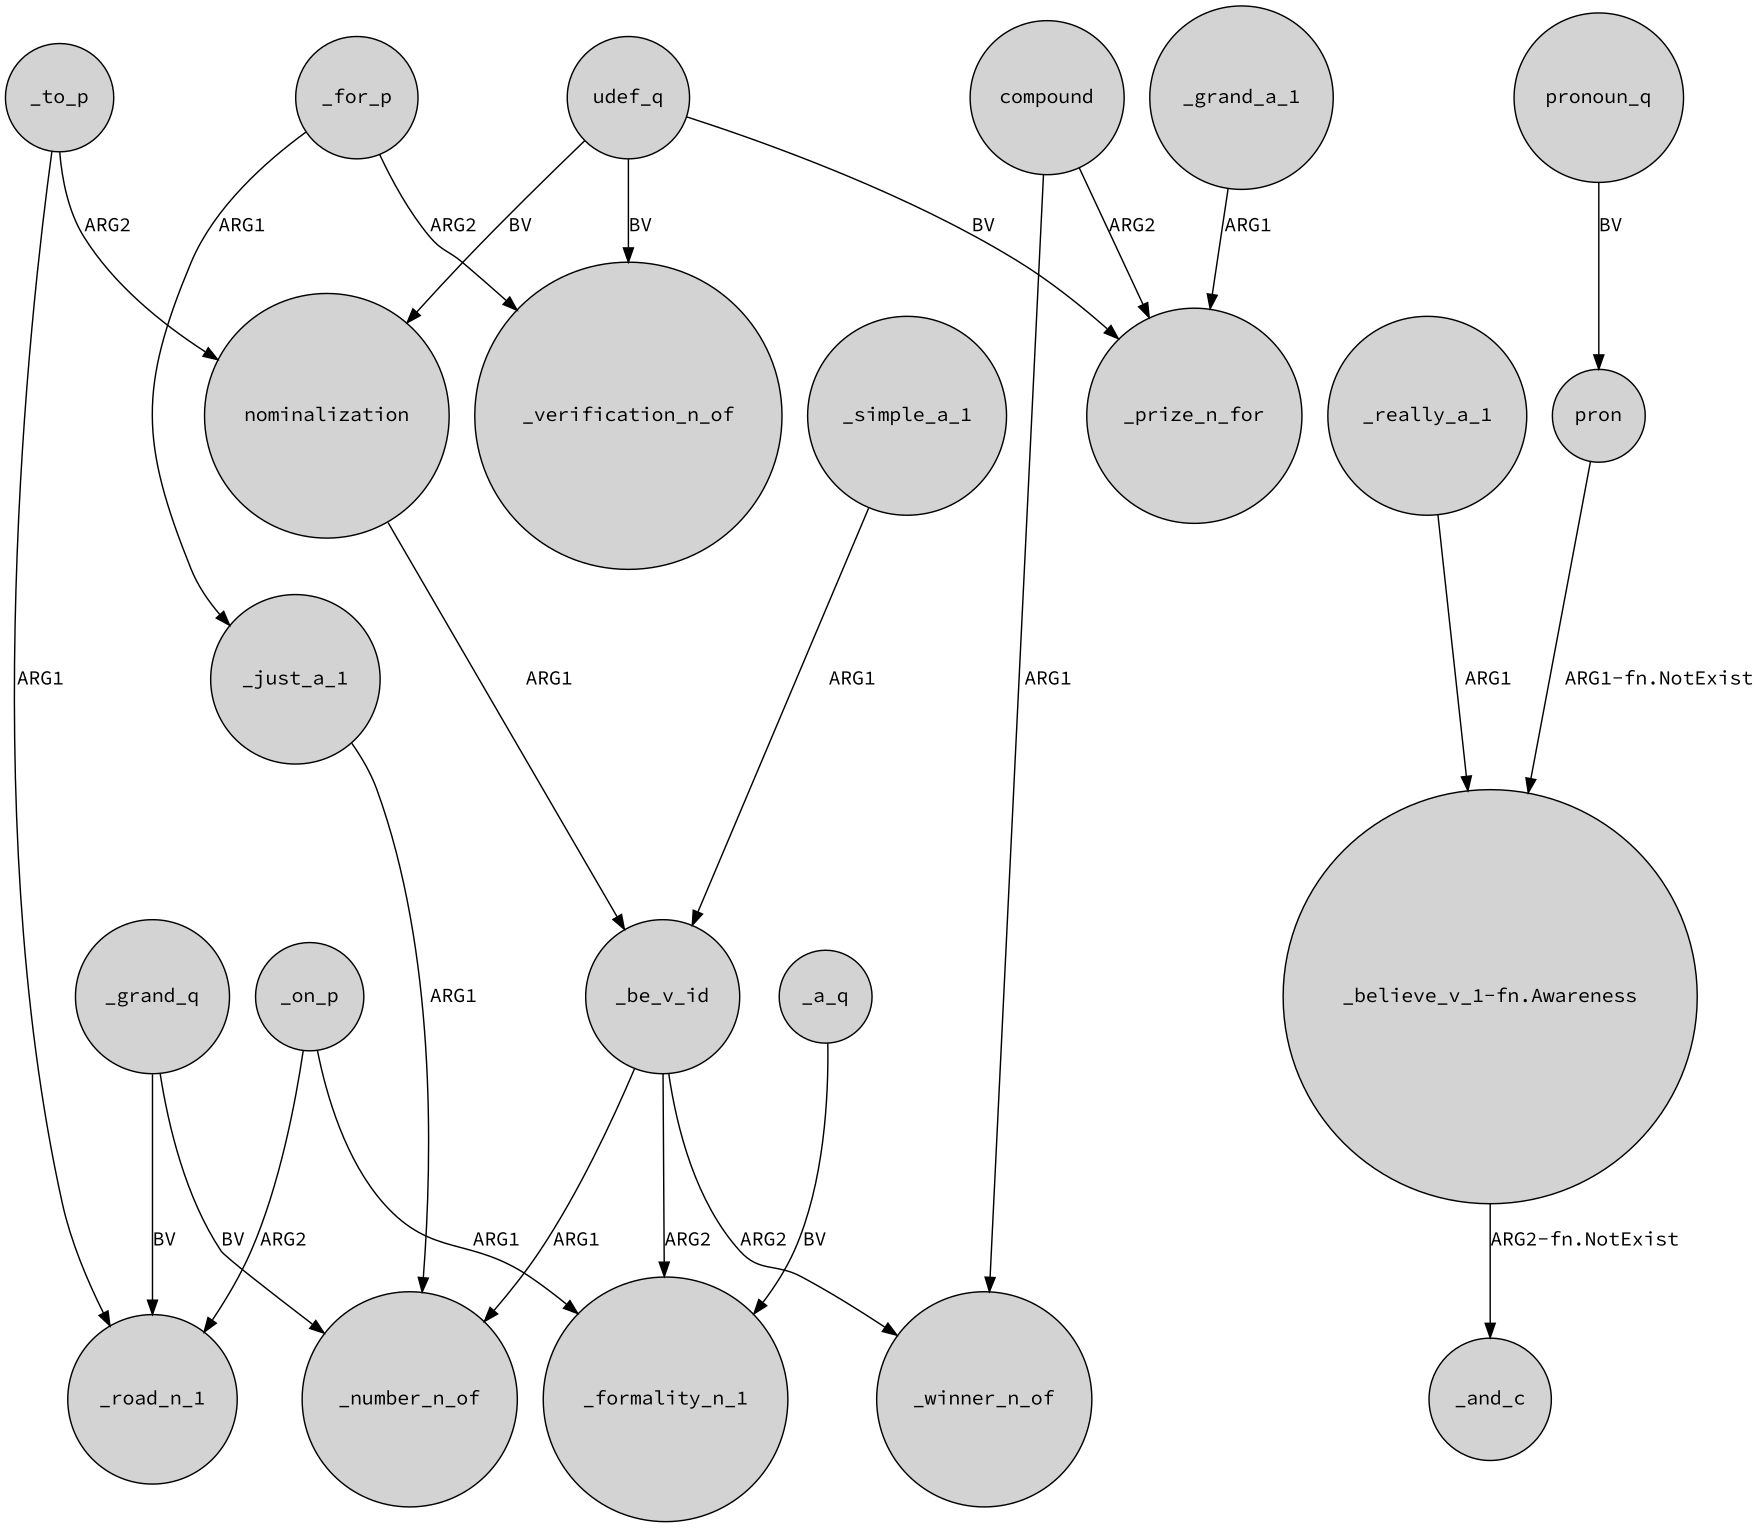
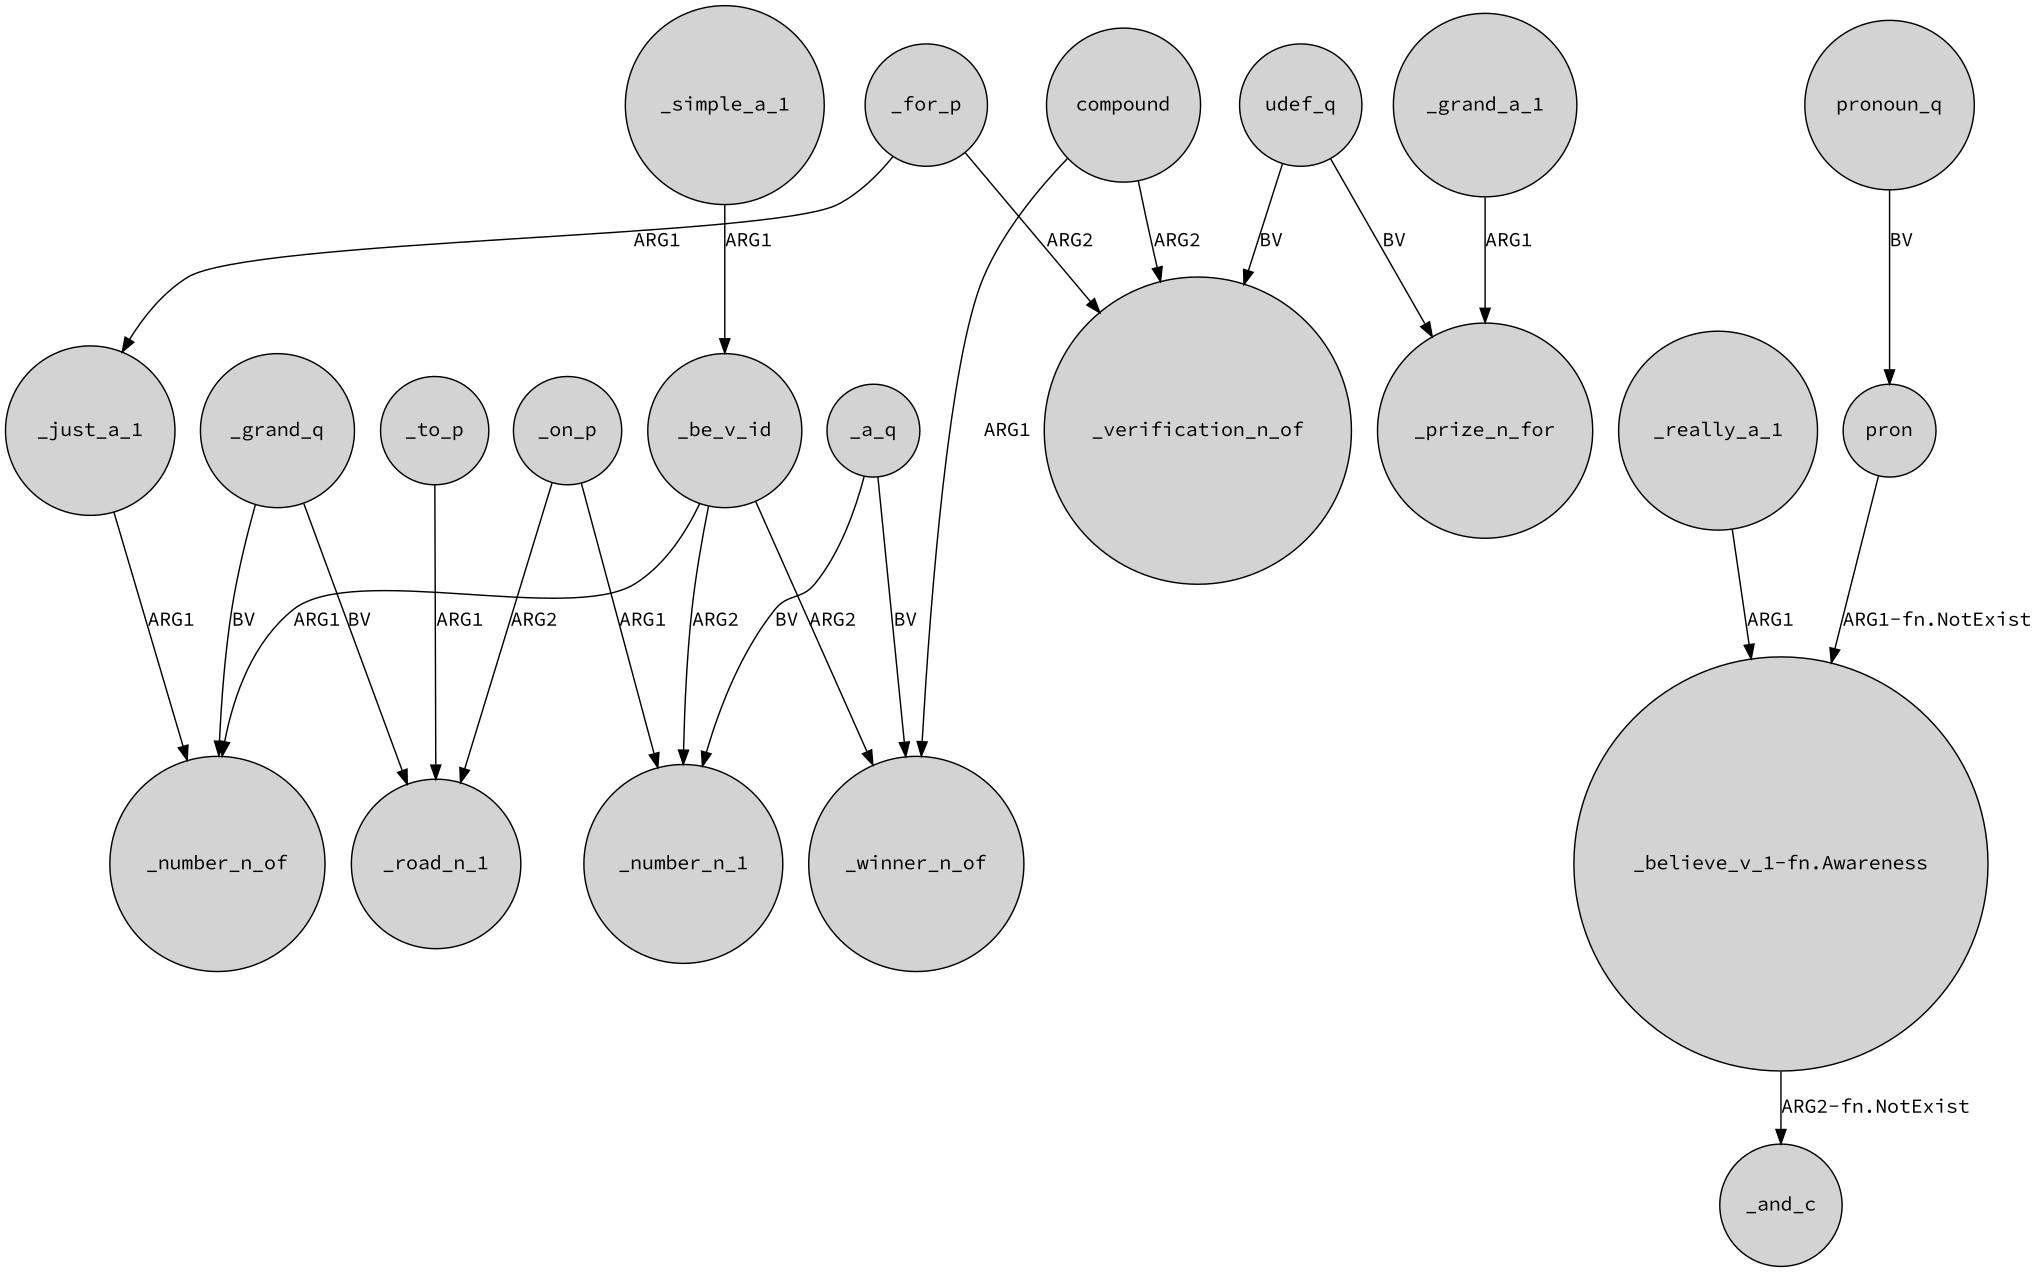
edge "compound" -> "_prize_n_for": now "compound" -> "_verification_n_of"
node "nominalization": removed
edge "_a_q" -> "_winner_n_of": added, label "BV"
node "_formality_n_1": label "_formality_n_1" -> "_number_n_1"
